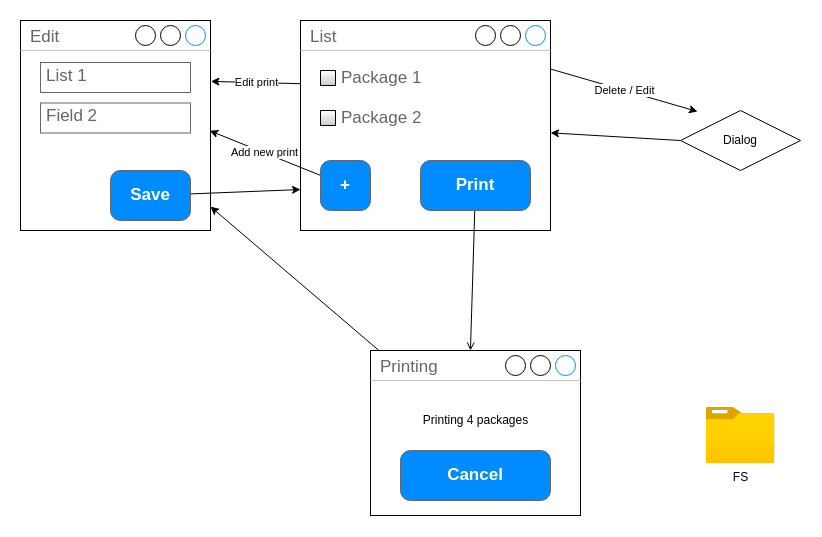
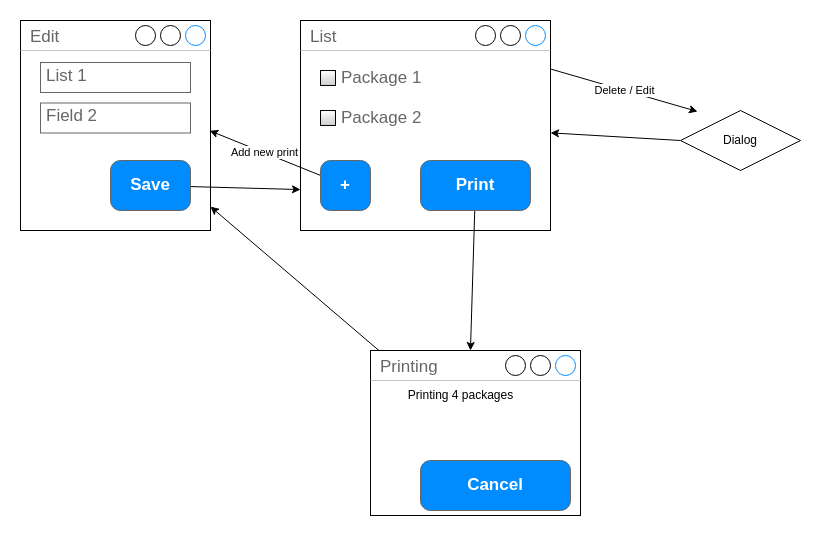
edge "List" -> "Edit": removed, label "Edit print"
node "Save": moved (151, 196) -> (151, 186)
edge "Print" -> "Printing": arrowhead open -> classic
node "Printing 4 packages": moved (476, 421) -> (461, 396)
node "FS": removed
node "Cancel": moved (476, 476) -> (496, 486)
